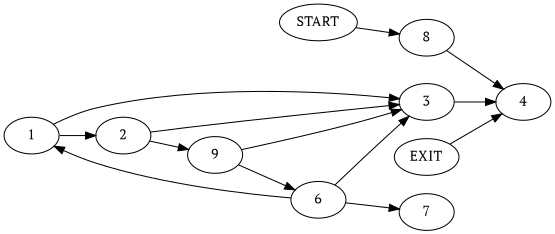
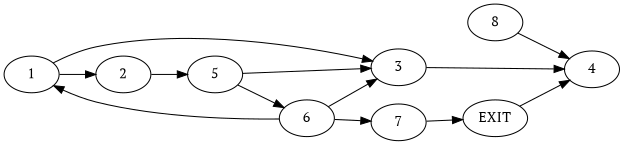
node "START": removed
edge "2" -> "3": removed
edge "7" -> "EXIT": added
node "9": label "9" -> "5"
